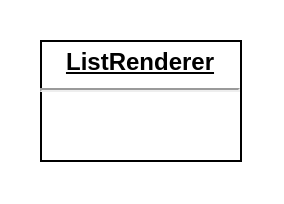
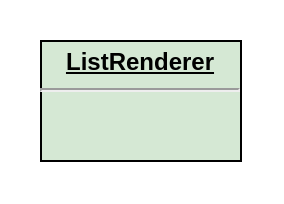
node "ListRenderer": fillcolor #ffffff -> #d5e8d4
